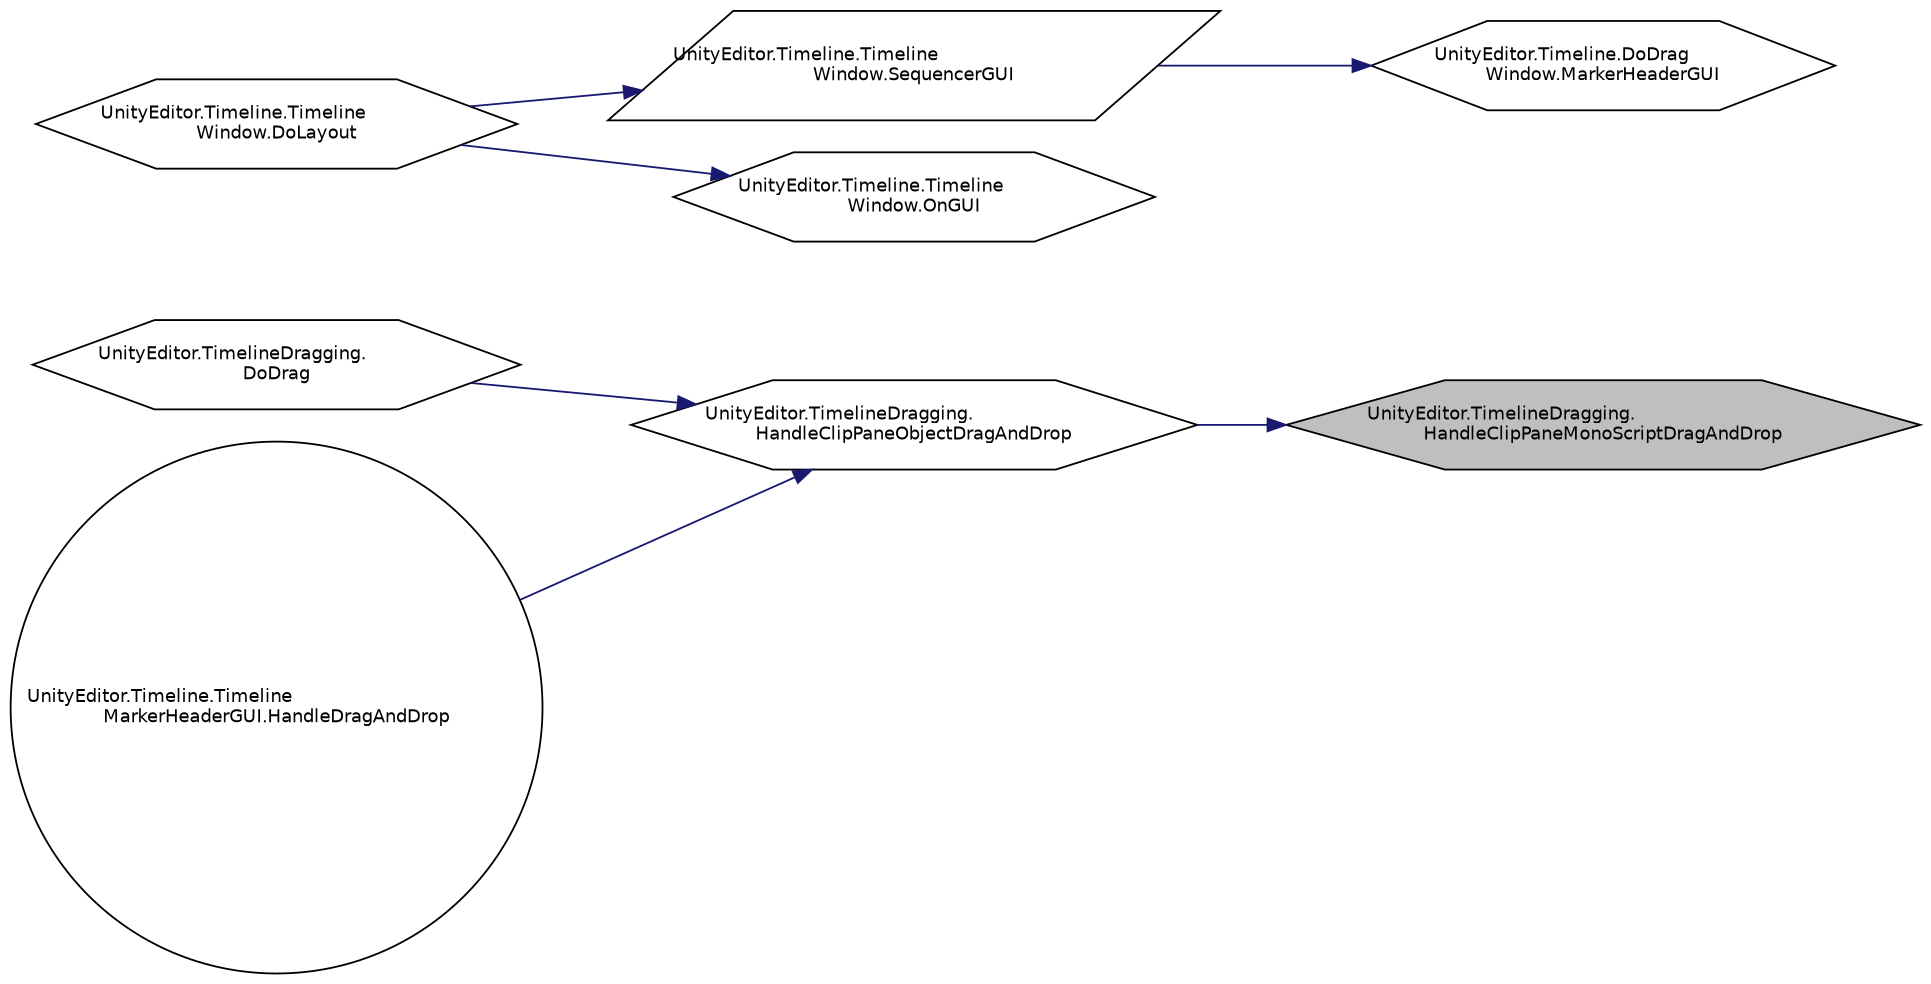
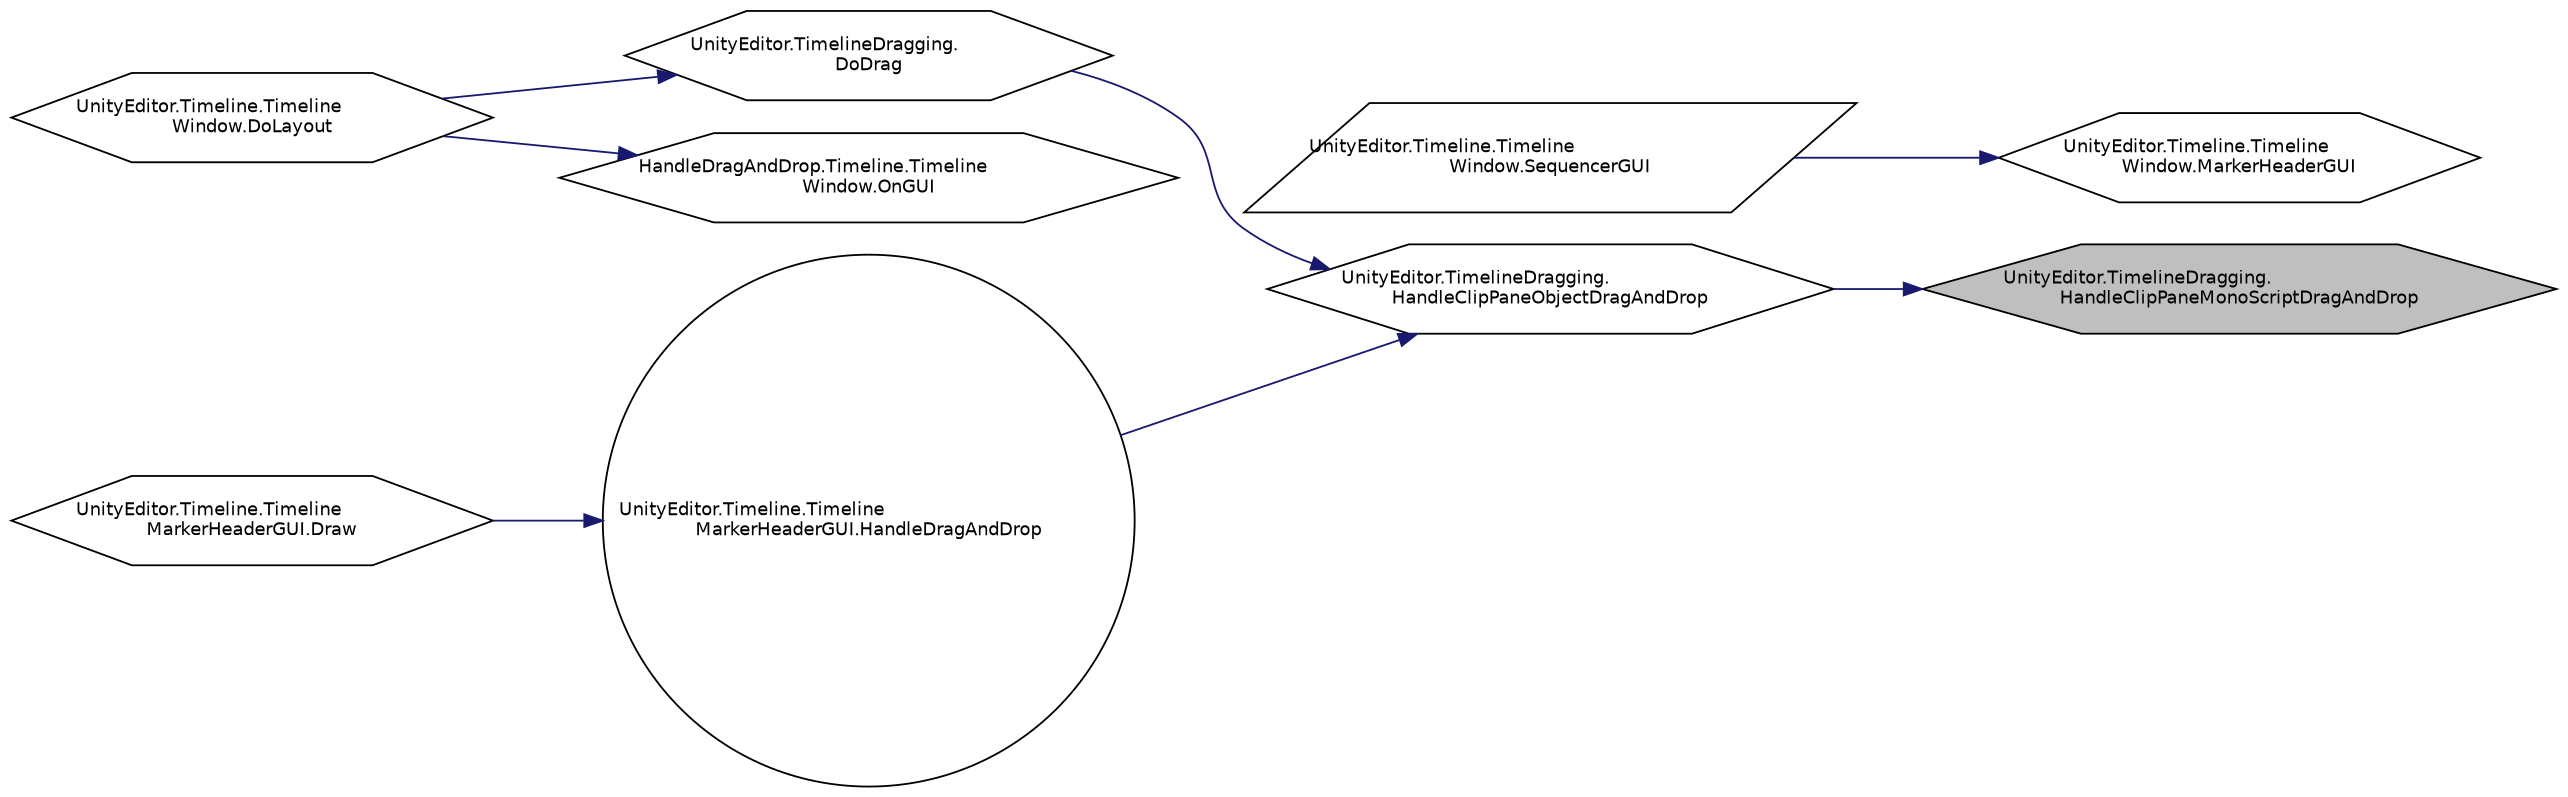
node "UnityEditor.Timeline.DoDrag Window.MarkerHeaderGUI": label "UnityEditor.Timeline.DoDrag Window.MarkerHeaderGUI" -> "UnityEditor.Timeline.Timeline Window.MarkerHeaderGUI"
edge "UnityEditor.Timeline.Timeline Window.DoLayout" -> "UnityEditor.Timeline.Timeline Window.SequencerGUI": now "UnityEditor.Timeline.Timeline Window.DoLayout" -> "UnityEditor.TimelineDragging. DoDrag"
node "UnityEditor.Timeline.Timeline Window.OnGUI": label "UnityEditor.Timeline.Timeline Window.OnGUI" -> "HandleDragAndDrop.Timeline.Timeline Window.OnGUI"
node "UnityEditor.Timeline.Timeline MarkerHeaderGUI.Draw": added
